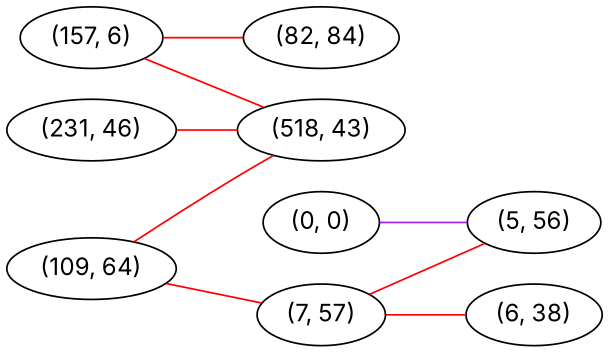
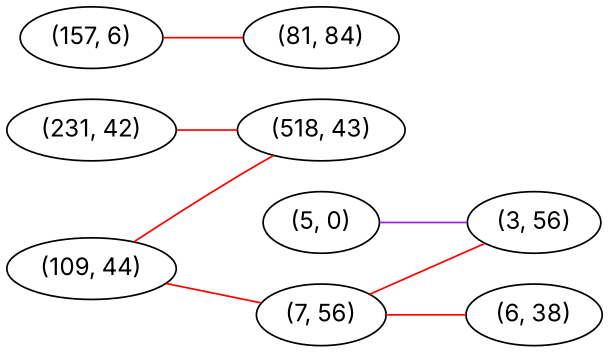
node "(82, 84)": label "(82, 84)" -> "(81, 84)"
edge "(157, 6)" -- "(518, 43)": removed
node "(231, 46)": label "(231, 46)" -> "(231, 42)"
node "(0, 0)": label "(0, 0)" -> "(5, 0)"
node "(5, 56)": label "(5, 56)" -> "(3, 56)"
node "(109, 64)": label "(109, 64)" -> "(109, 44)"
node "(7, 57)": label "(7, 57)" -> "(7, 56)"
